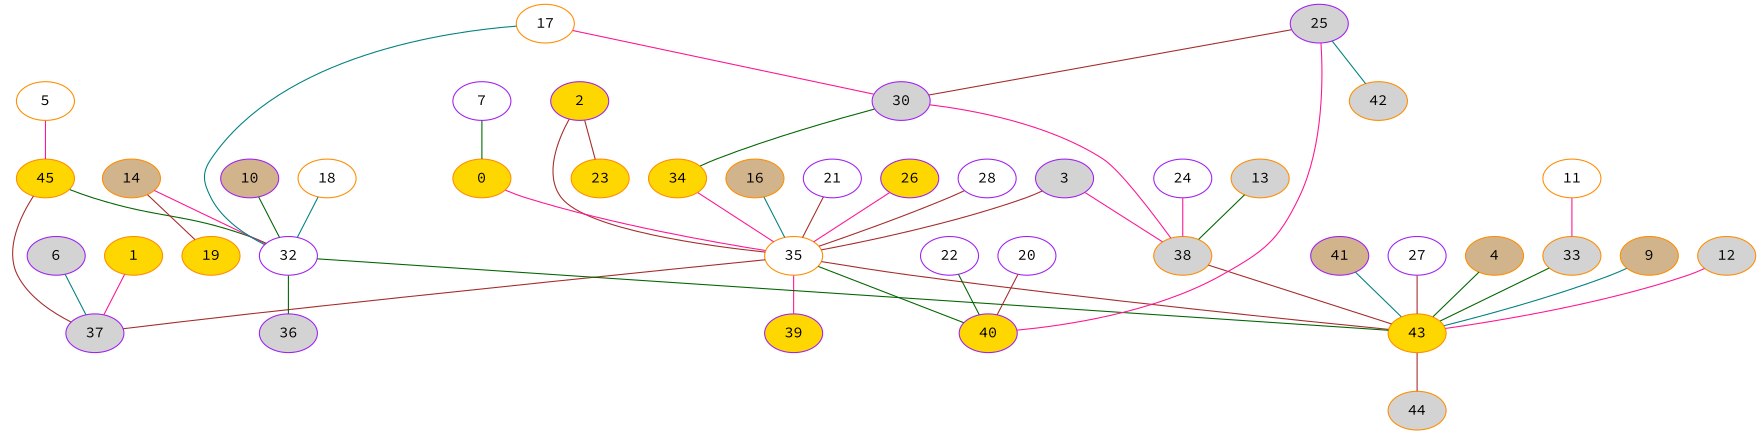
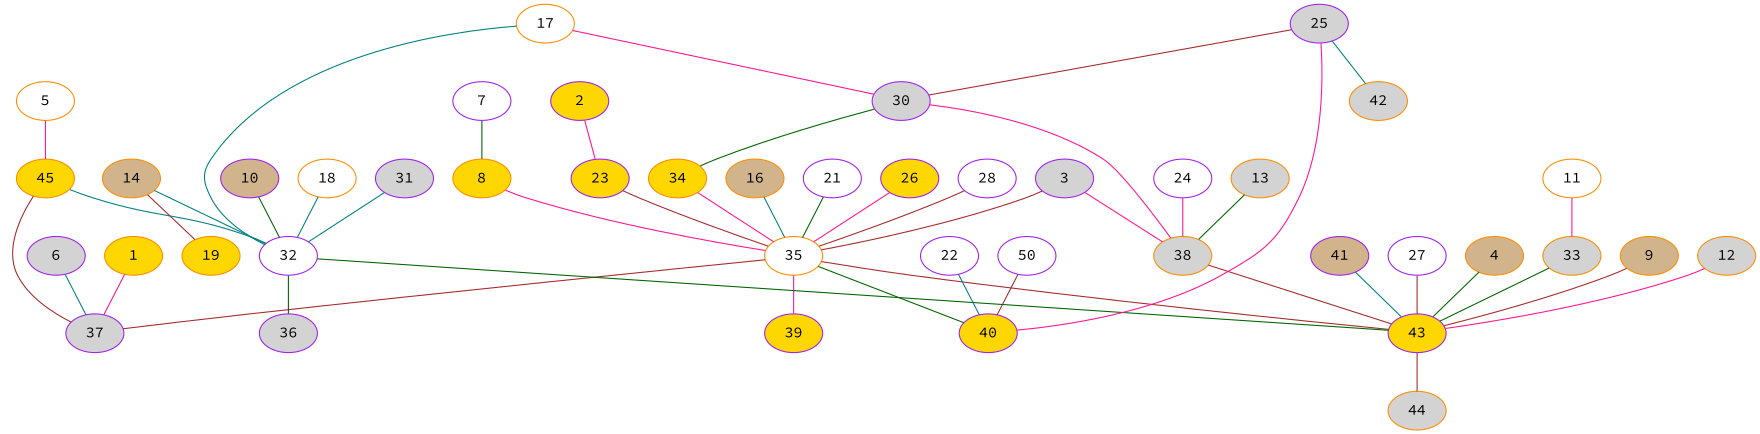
edge "2" -- "23": color brown -> deeppink
node "31": added
node "0": label "0" -> "8"
node "23": color darkorange -> purple
edge "2" -- "35": now "23" -- "35"
edge "45" -- "32": color darkgreen -> teal
edge "14" -- "32": color deeppink -> teal
edge "21" -- "35": color brown -> darkgreen
node "20": label "20" -> "50"
edge "22" -- "40": color darkgreen -> teal
edge "9" -- "43": color teal -> brown
node "43": color darkorange -> purple
